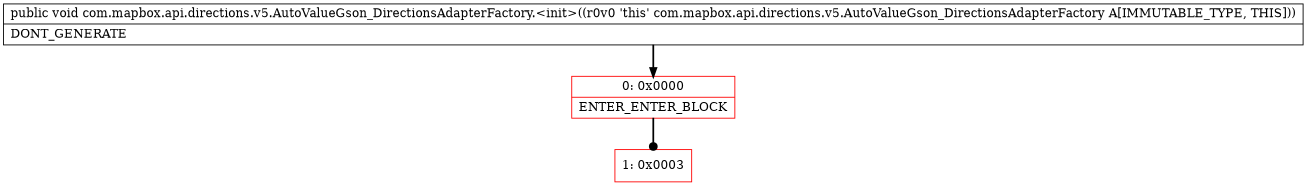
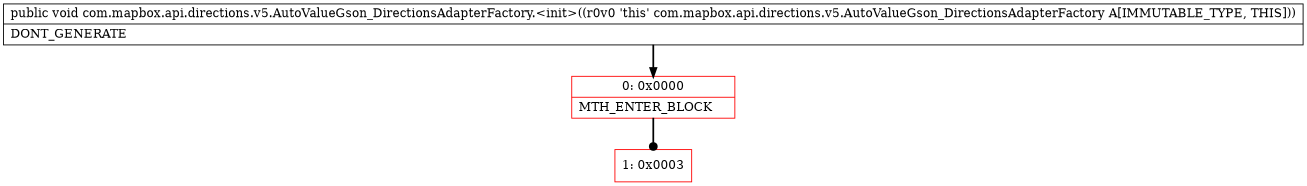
node "0: 0x0000": text "ENTER_ENTER_BLOCK" -> "MTH_ENTER_BLOCK"
